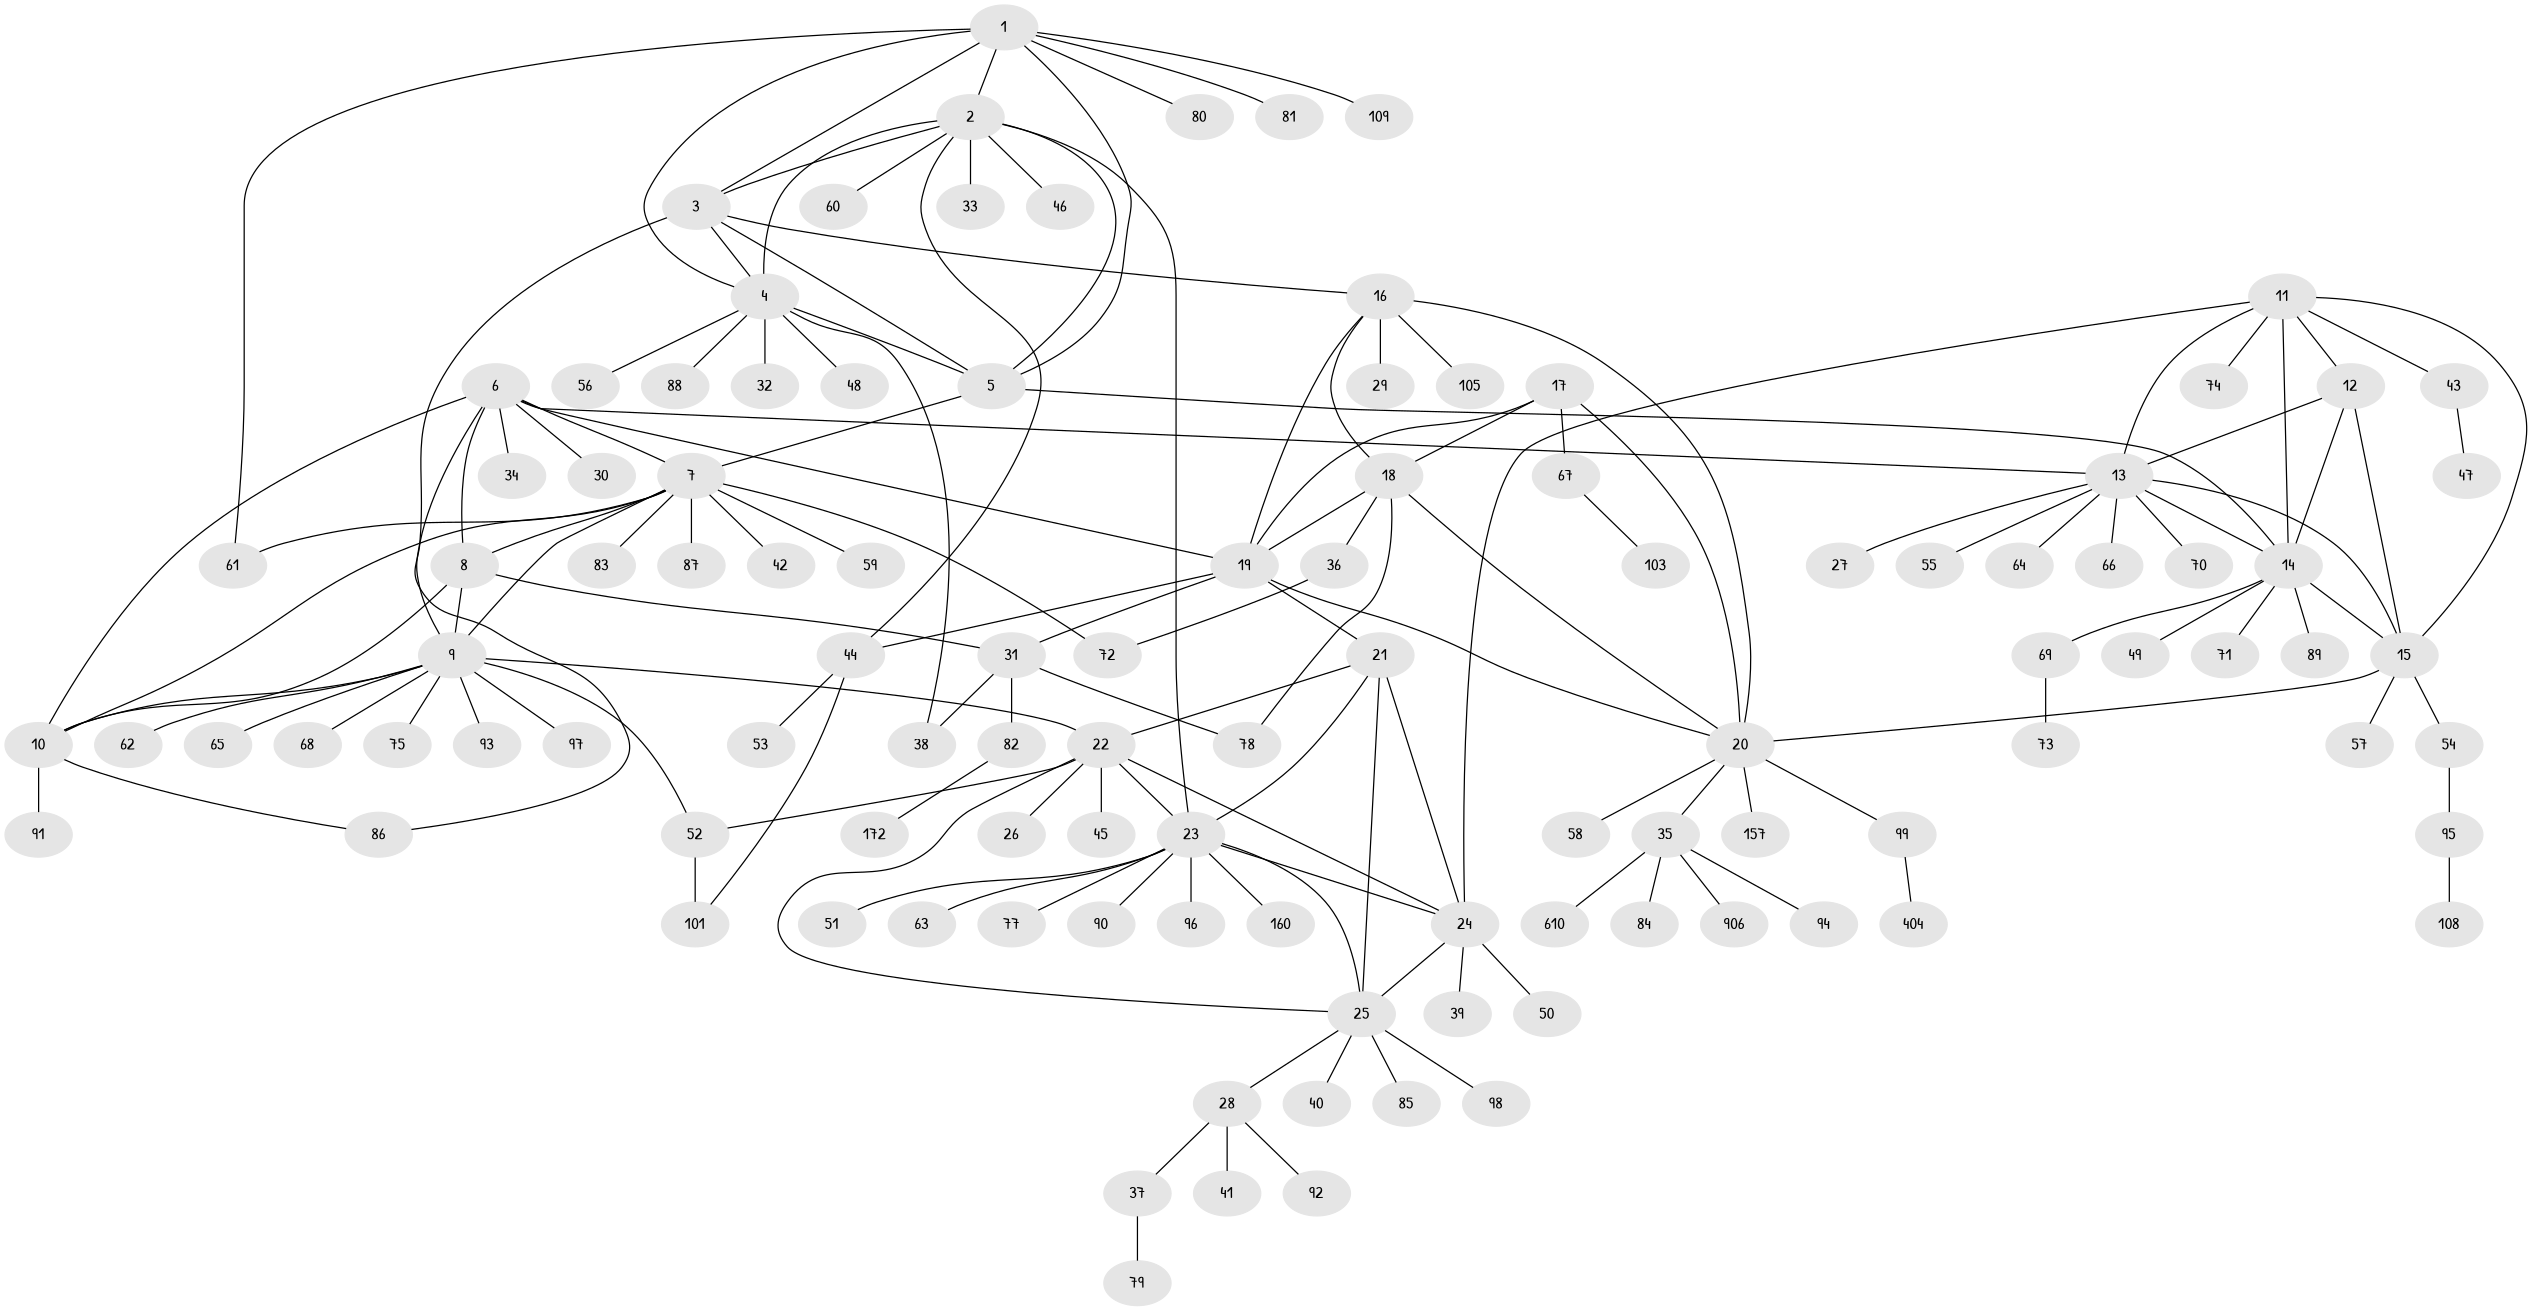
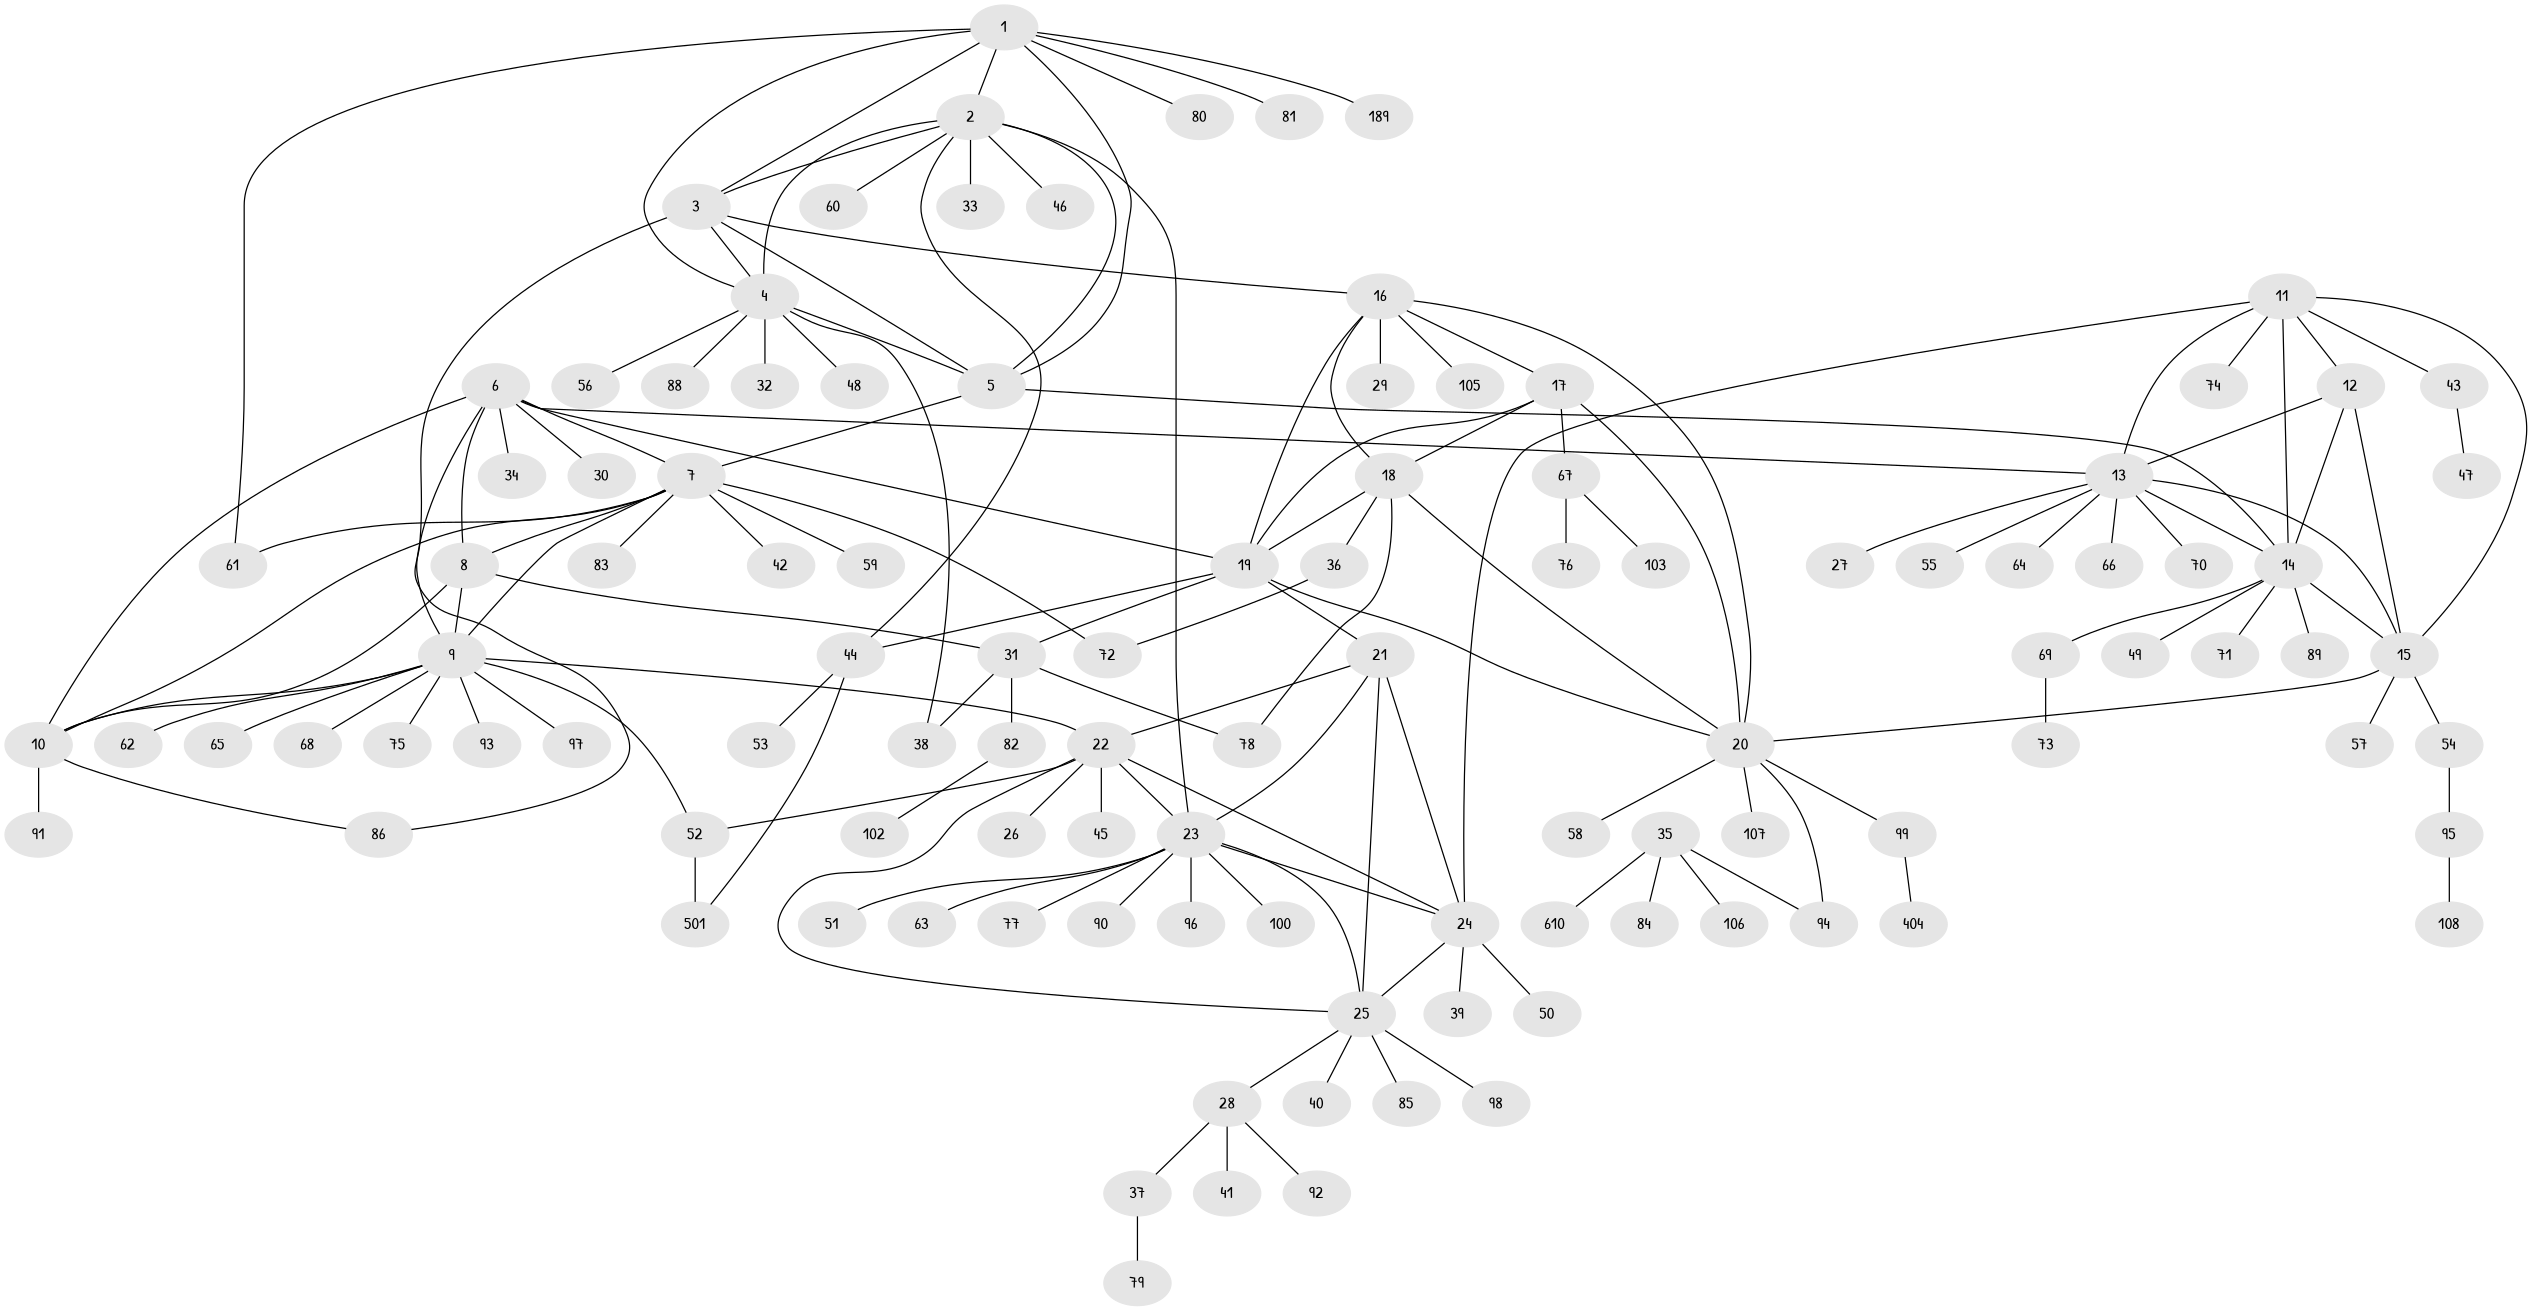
node "109": label "109" -> "189"
edge "16" -- "17": added
node "87": removed
node "76": added
edge "20" -- "35": now "20" -- "94"
node "172": label "172" -> "102"
node "157": label "157" -> "107"
node "101": label "101" -> "501"
node "160": label "160" -> "100"
node "906": label "906" -> "106"
